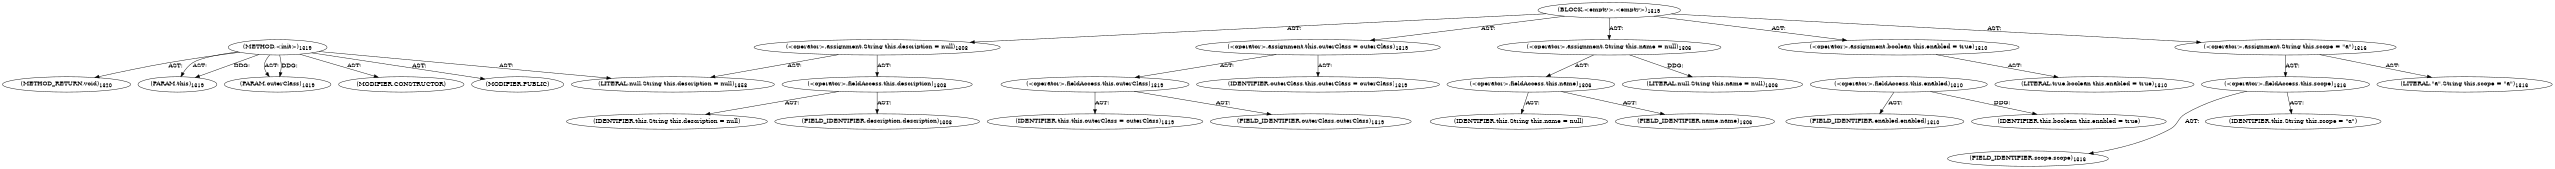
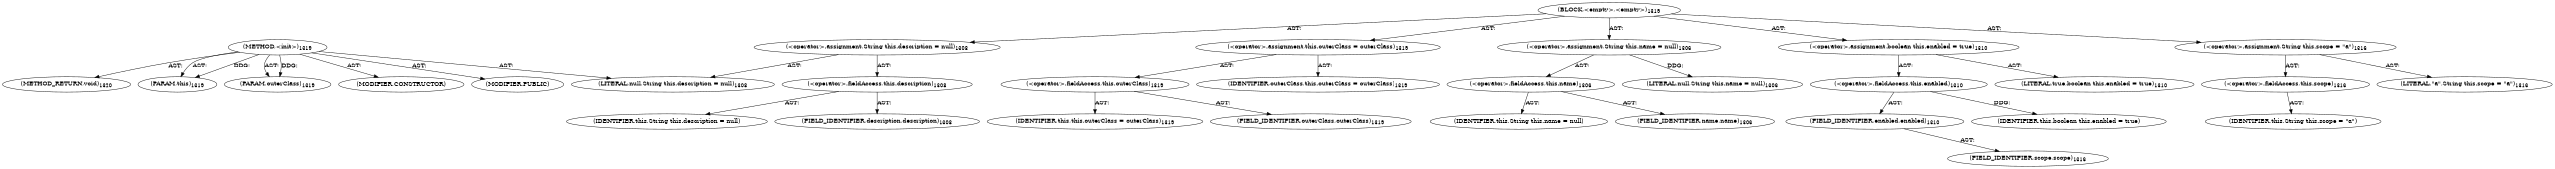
edge "(<operator>.assignment,boolean this.enabled = true)" -> "(<operator>.fieldAccess,this.enabled)": added, label "AST:"
node "(LITERAL,null,String this.description = null)": text "1358" -> "1308"
edge "(<operator>.fieldAccess,this.scope)" -> "(FIELD_IDENTIFIER,scope,scope)": now "(FIELD_IDENTIFIER,enabled,enabled)" -> "(FIELD_IDENTIFIER,scope,scope)"
